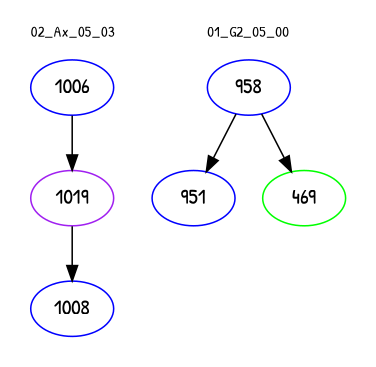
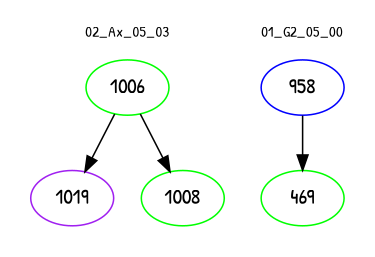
node "1006": color blue -> green
node "951": removed
edge "1019" -> "1008": now "1006" -> "1008"
node "1008": color blue -> green
